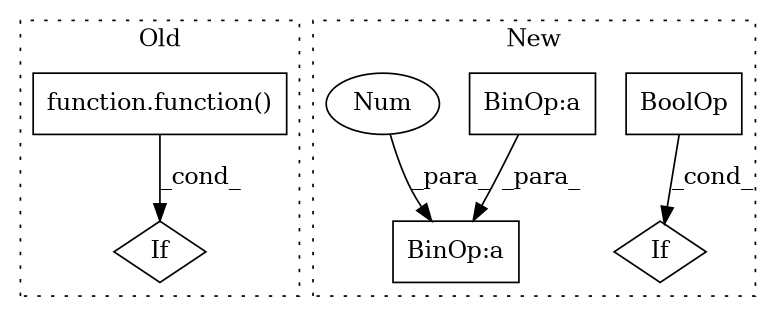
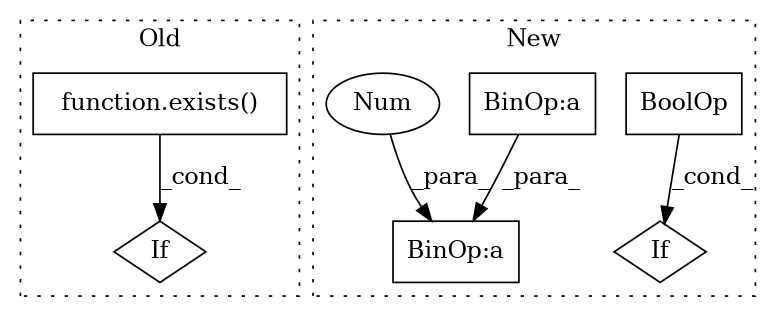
node "function.function()": label "function.function()" -> "function.exists()"
